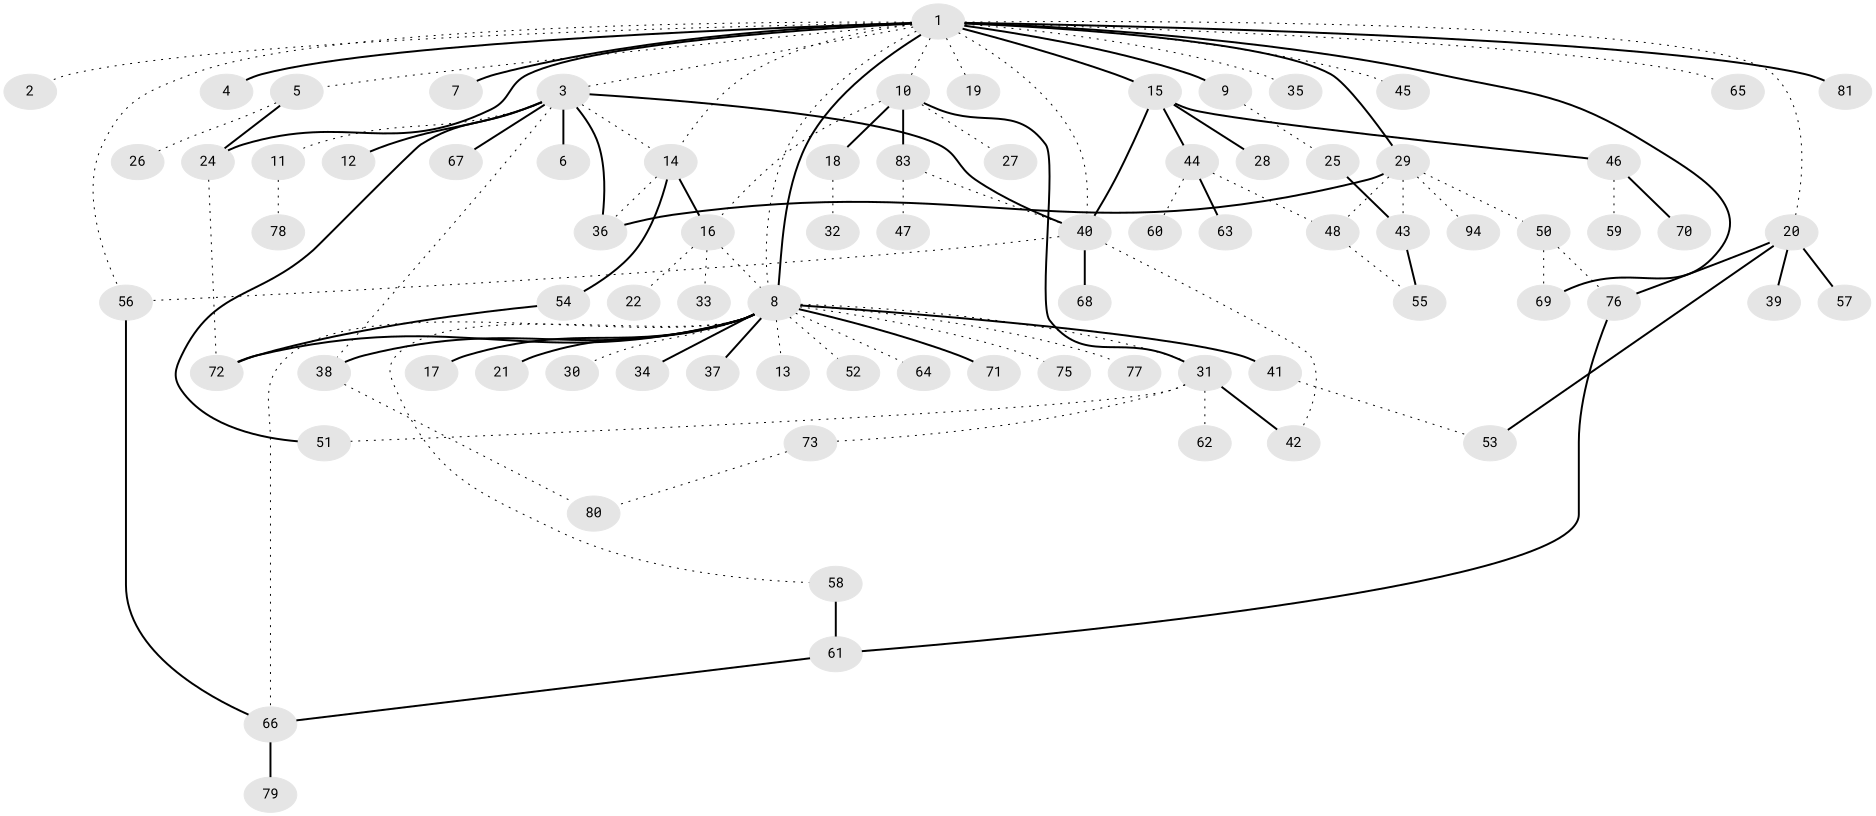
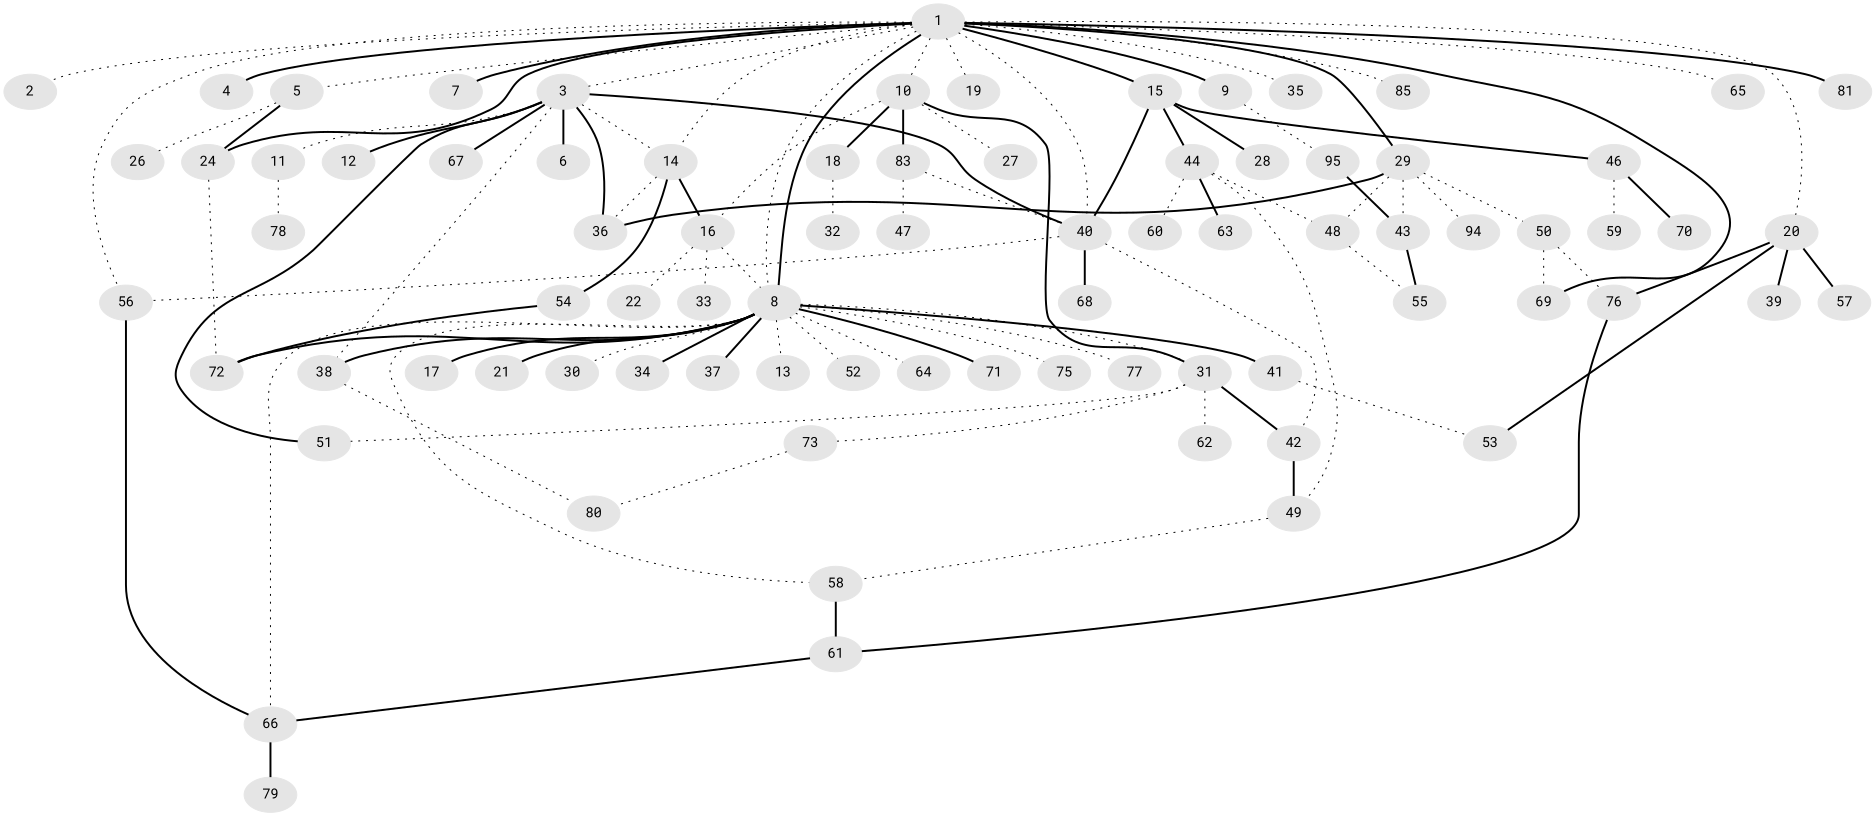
node "45": label "45" -> "85"
node "25": label "25" -> "95"
node "49": added
